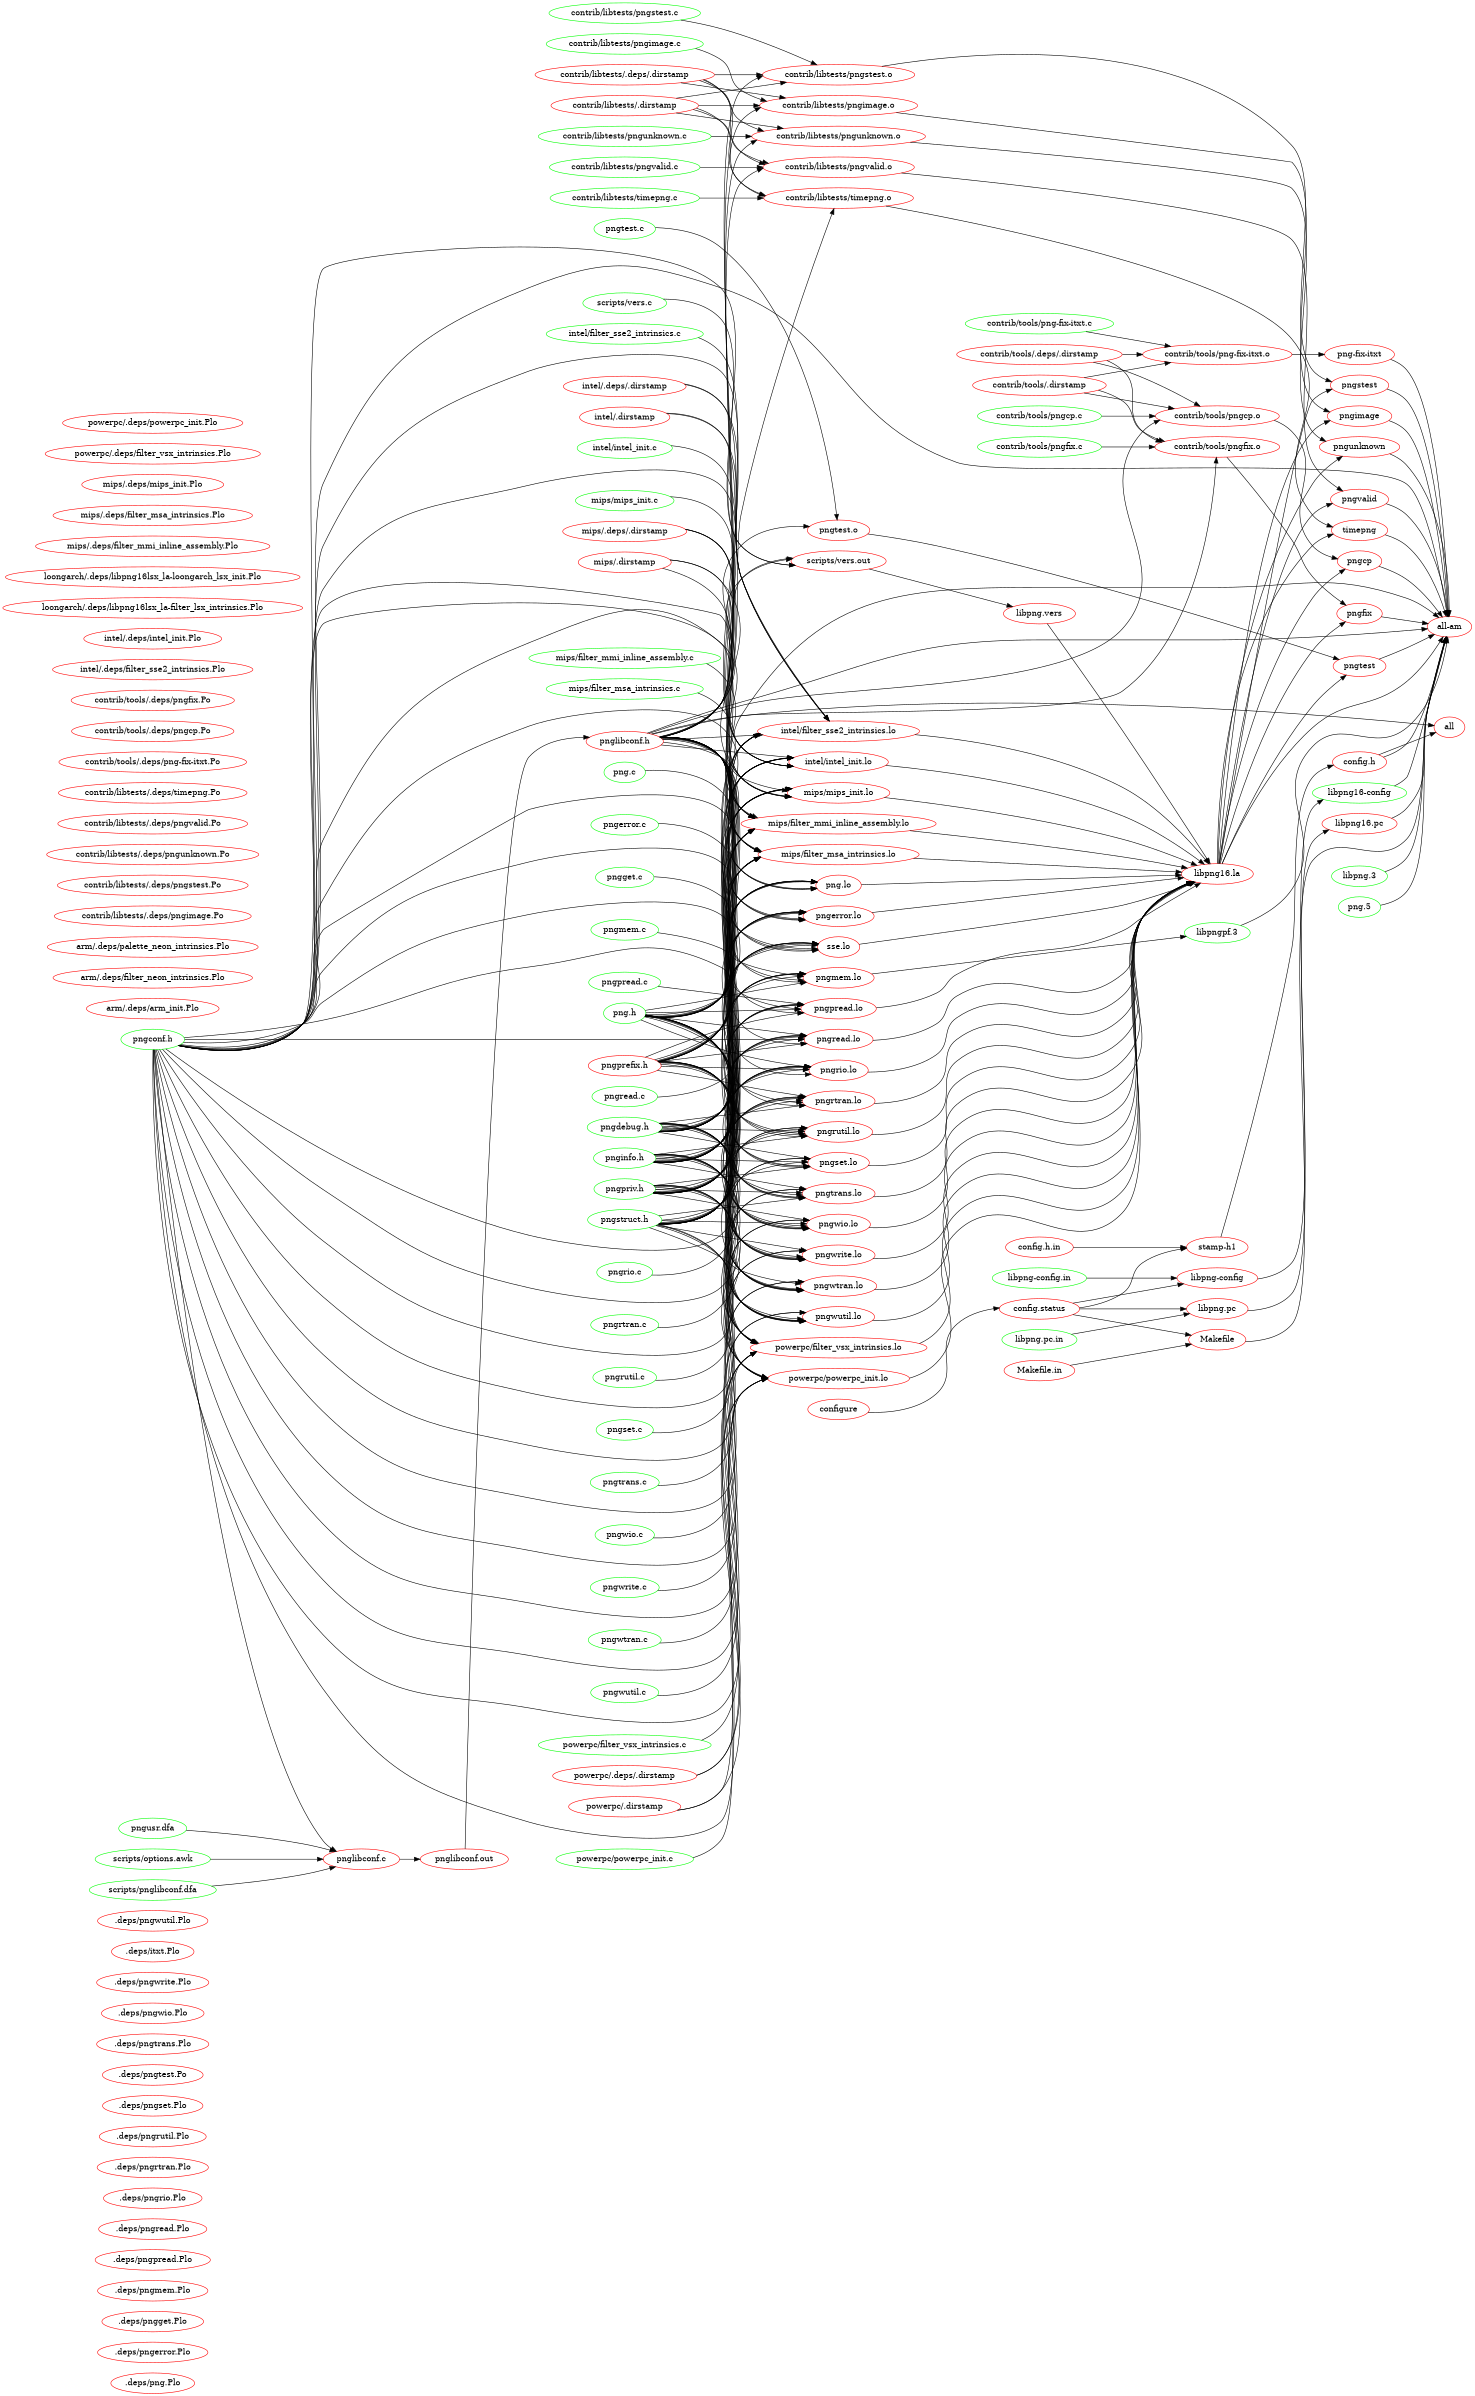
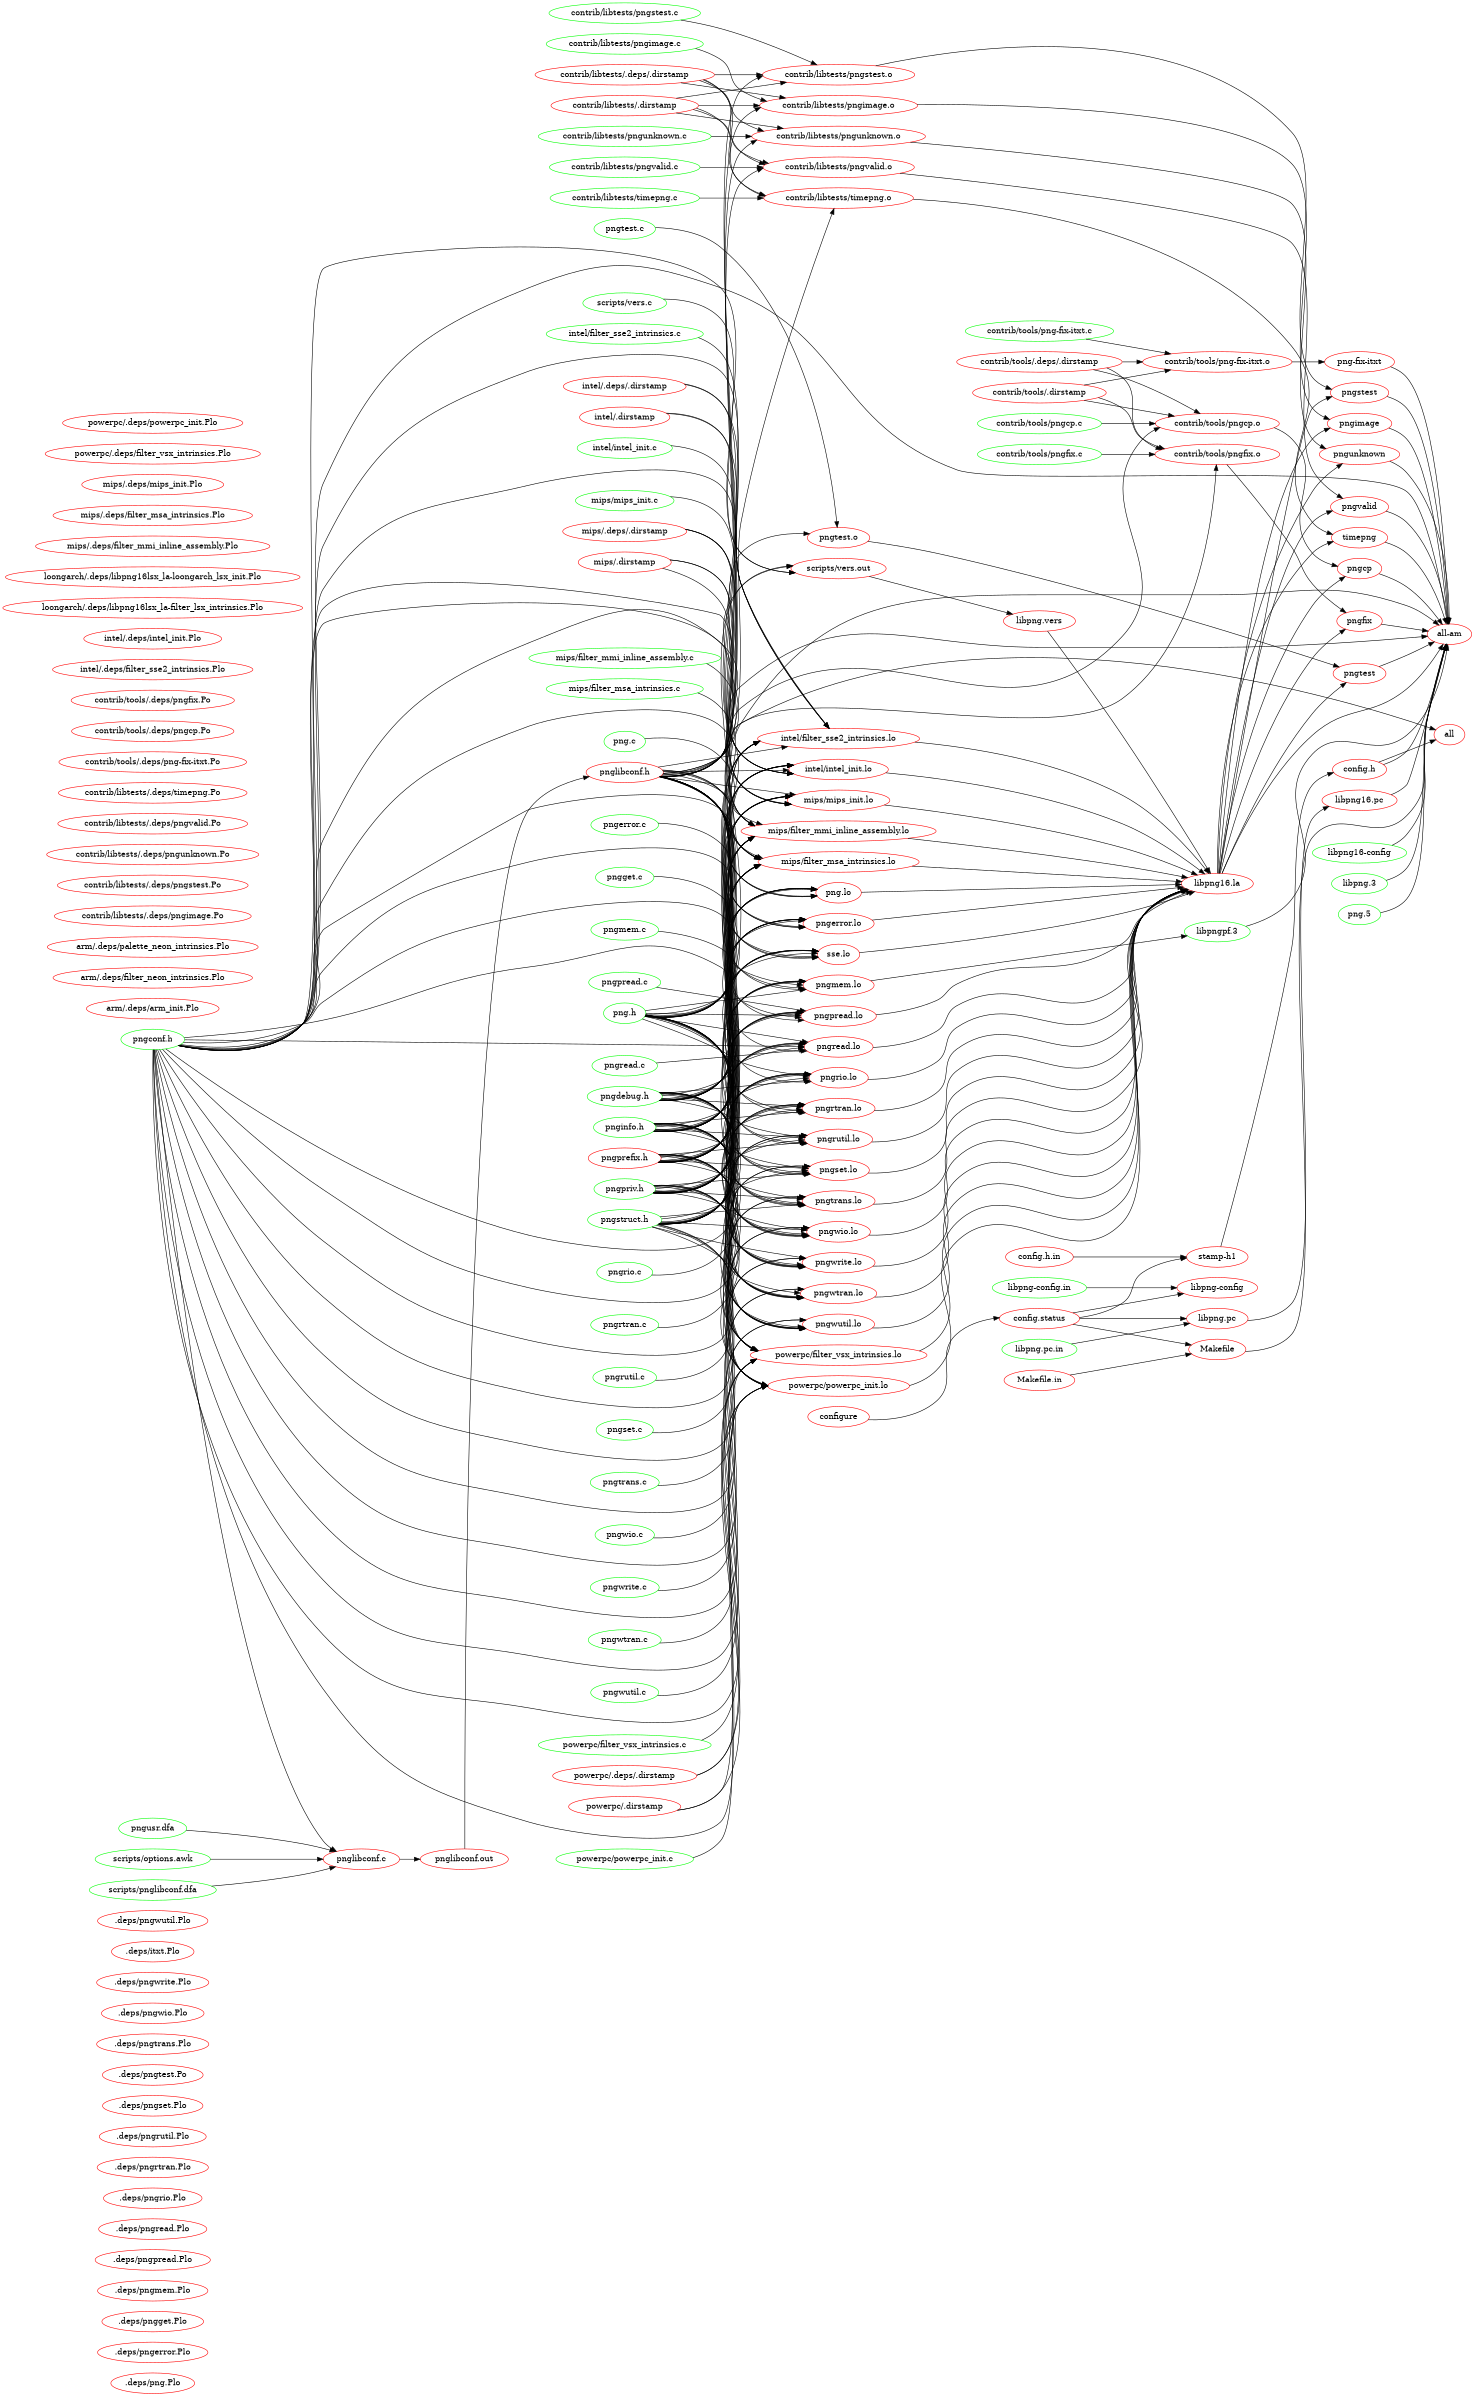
edge "libpng-config" -> "libpng16-config": removed
edge "pngprefix.h" -> "powerpc/powerpc_init.lo": added
